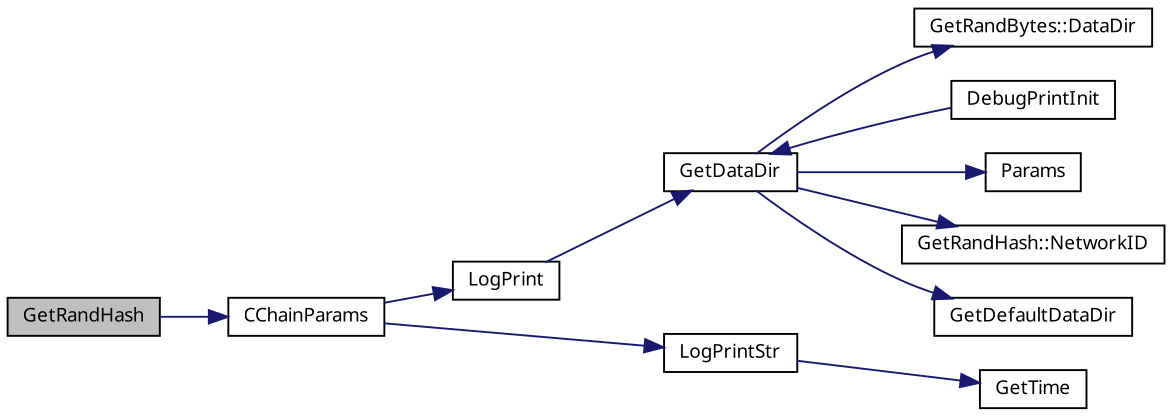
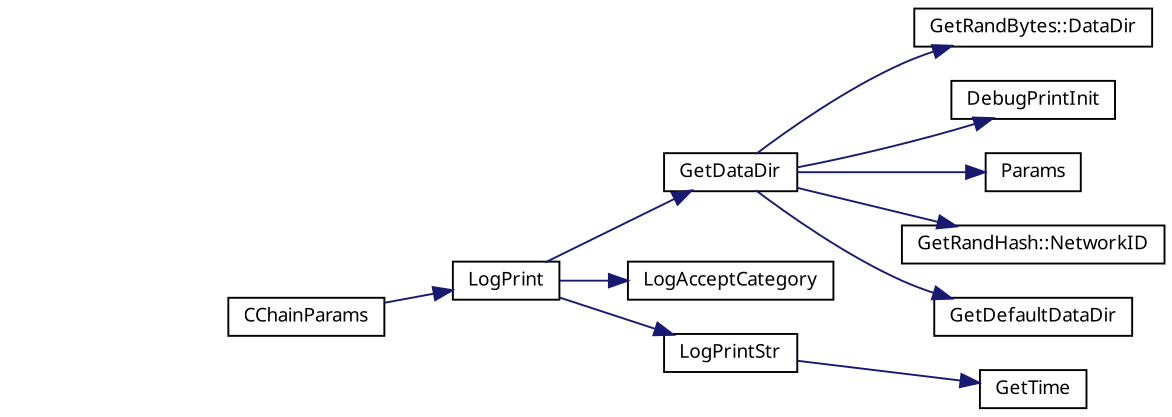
edge "DebugPrintInit" -> "GetDataDir": reversed
node "LogAcceptCategory": added
node "GetRandHash": removed
edge "CChainParams" -> "LogPrintStr": now "LogPrint" -> "LogPrintStr"
